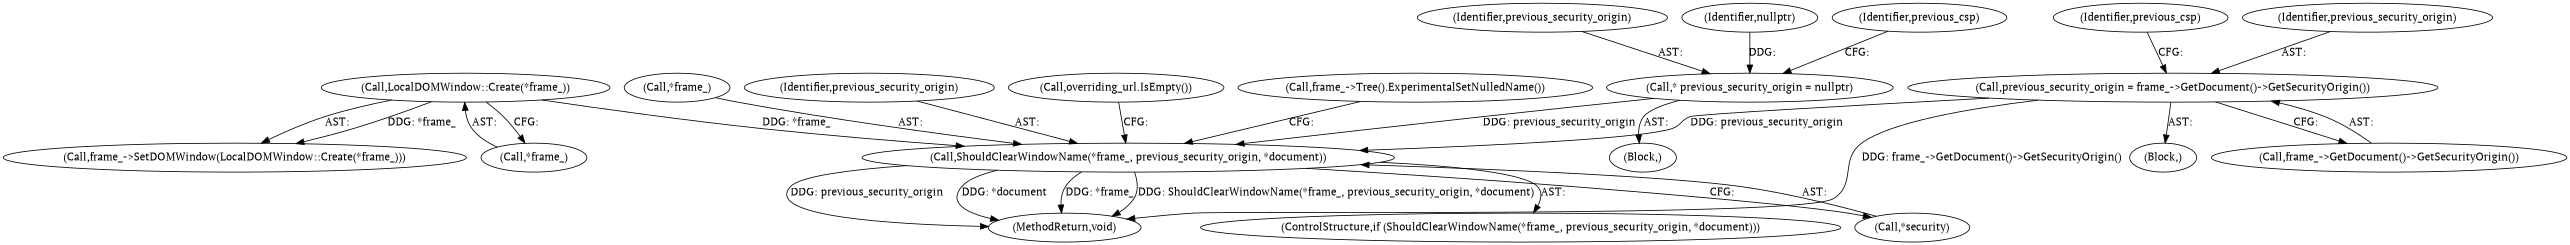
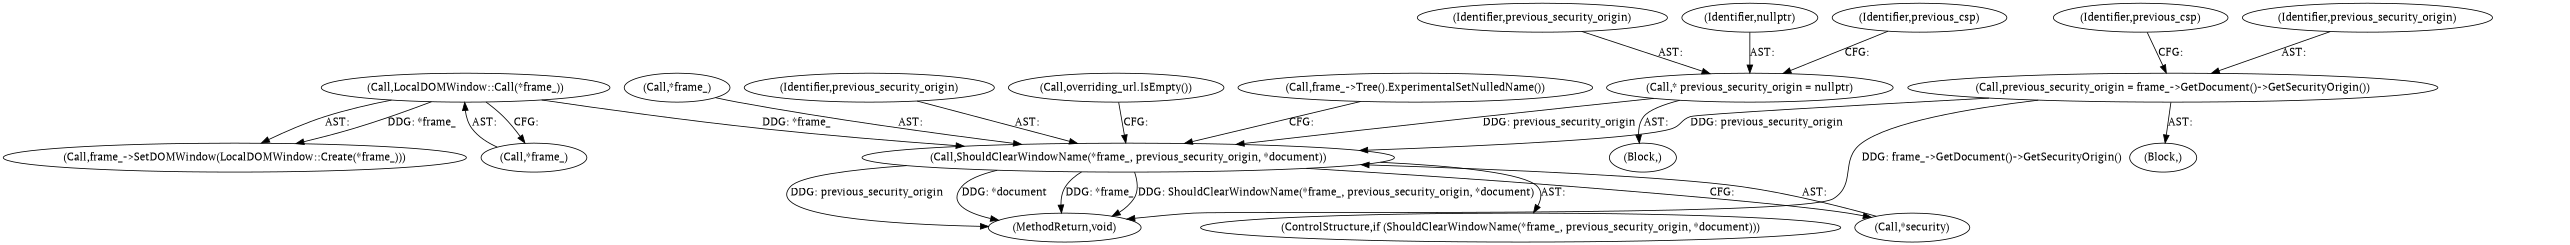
edge "(Identifier,nullptr)" -> "(Call,* previous_security_origin = nullptr)": label "DDG: " -> "AST: "
node "(Call,LocalDOMWindow::Create(*frame_))": label "(Call,LocalDOMWindow::Create(*frame_))" -> "(Call,LocalDOMWindow::Call(*frame_))"
node "(Call,frame_->GetDocument()->GetSecurityOrigin())": removed
